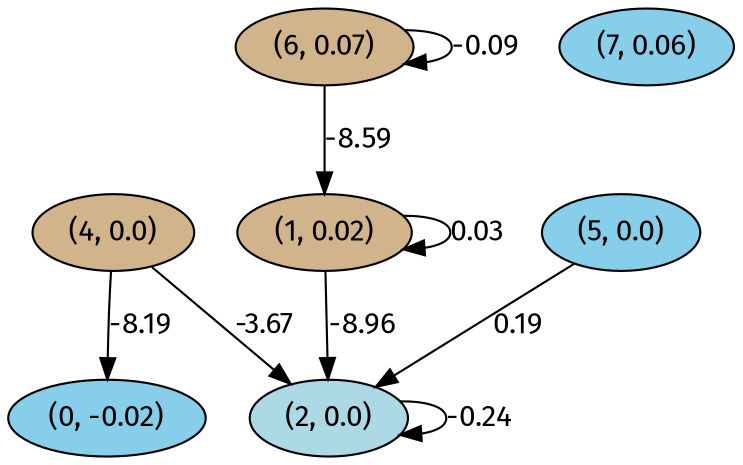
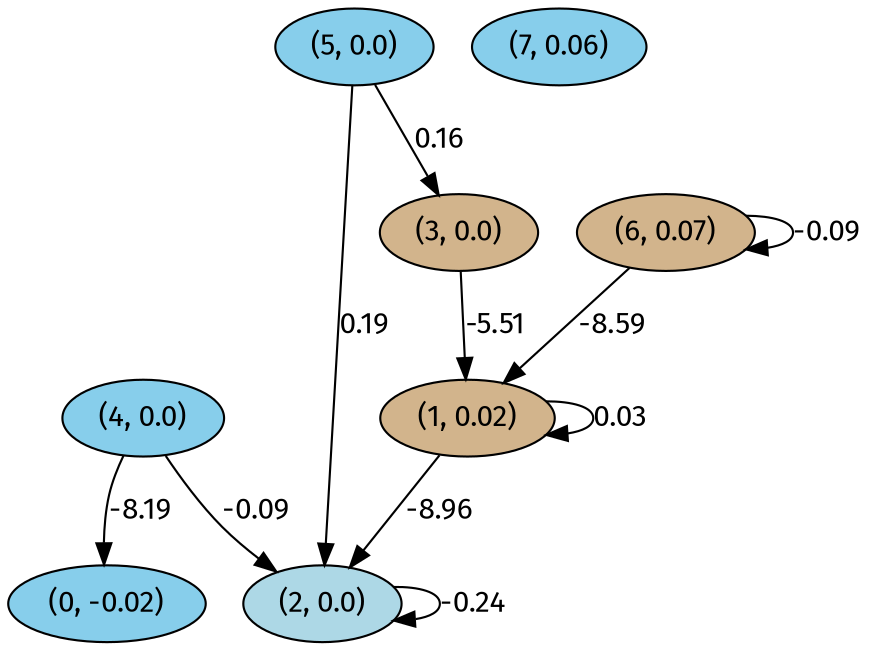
node "(4, 0.0)": fillcolor tan -> skyblue
node "(3, 0.0)": added
edge "(4, 0.0)" -> "(2, 0.0)": label "-3.67" -> "-0.09"
